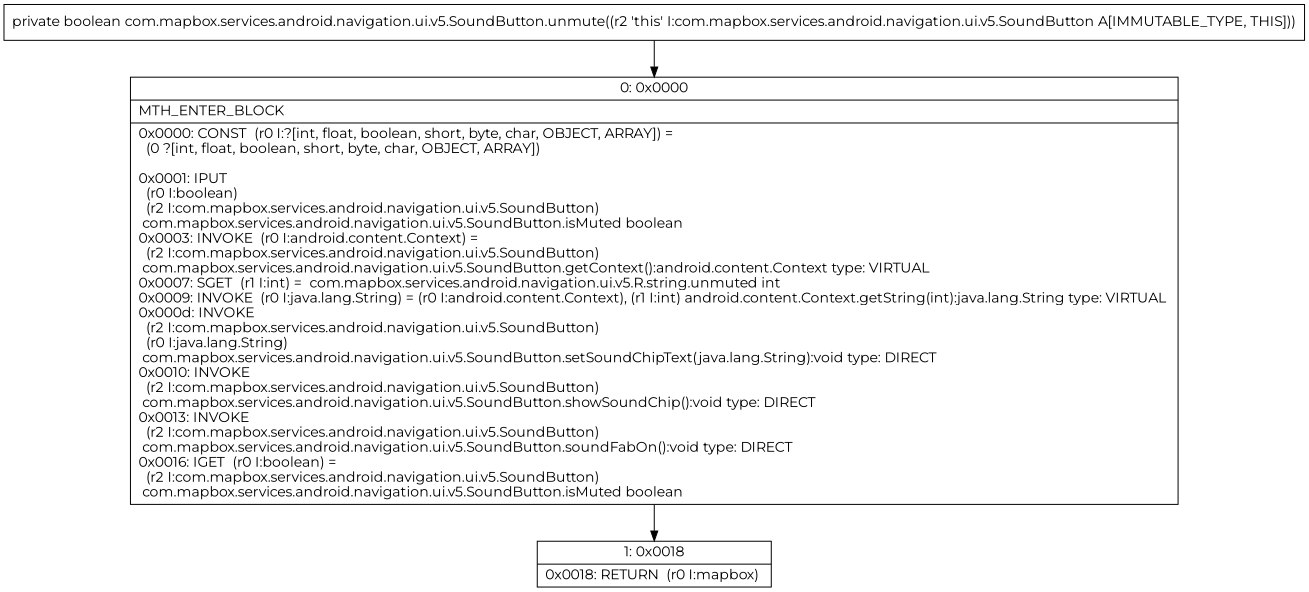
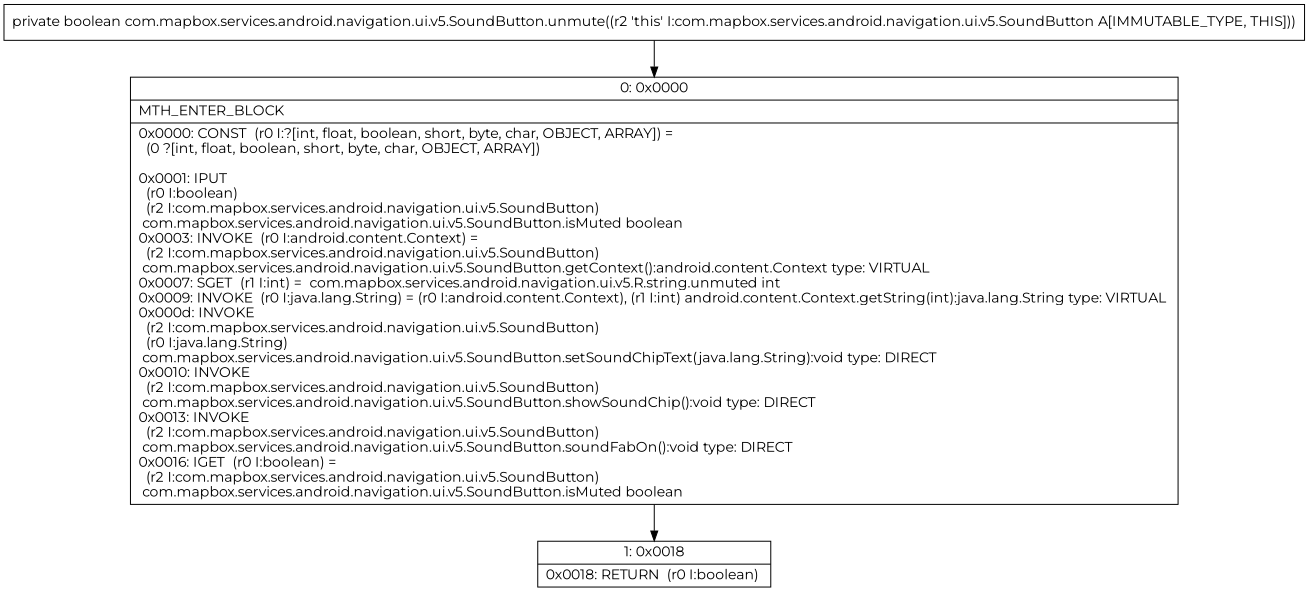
node "1: 0x0018": text "0x0018: RETURN  (r0 I:mapbox)" -> "0x0018: RETURN  (r0 I:boolean)"
